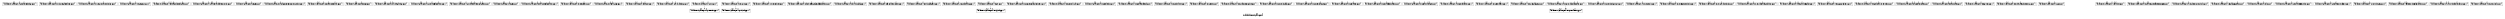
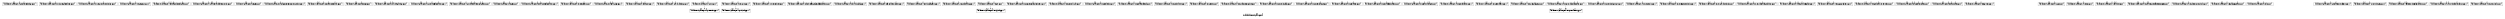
node "{lib/libLLVMScalarOpts.a(RewriteStatepointsForGC.cpp.o)}": removed
node "{lib/libLLVMScalarOpts.a(SROA.cpp.o)}": added
node "{lib/libLLVMScalarOpts.a(SpeculativeExecution.cpp.o)}": removed
